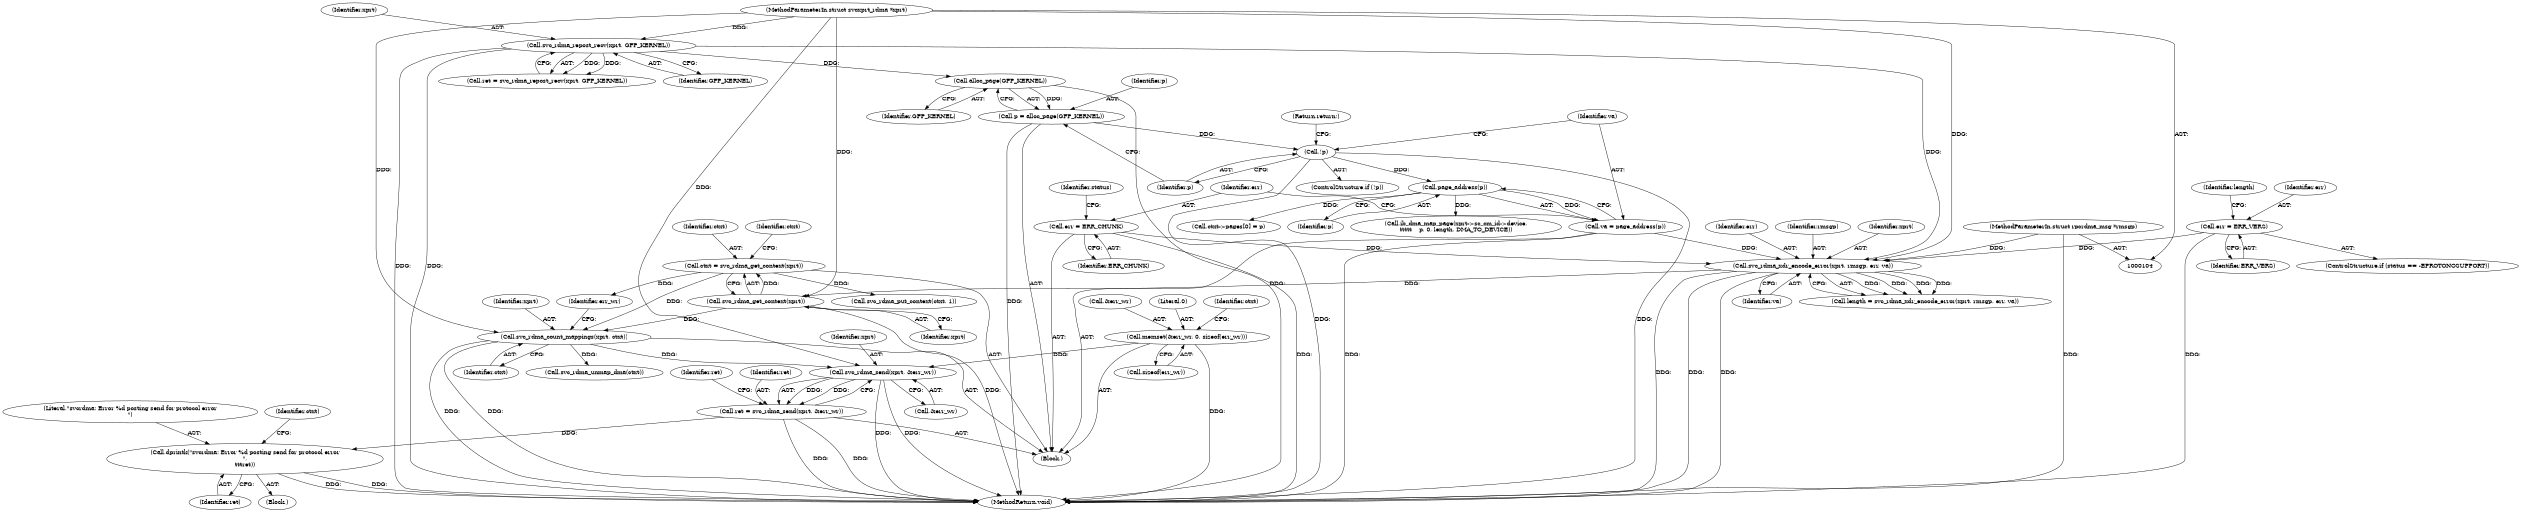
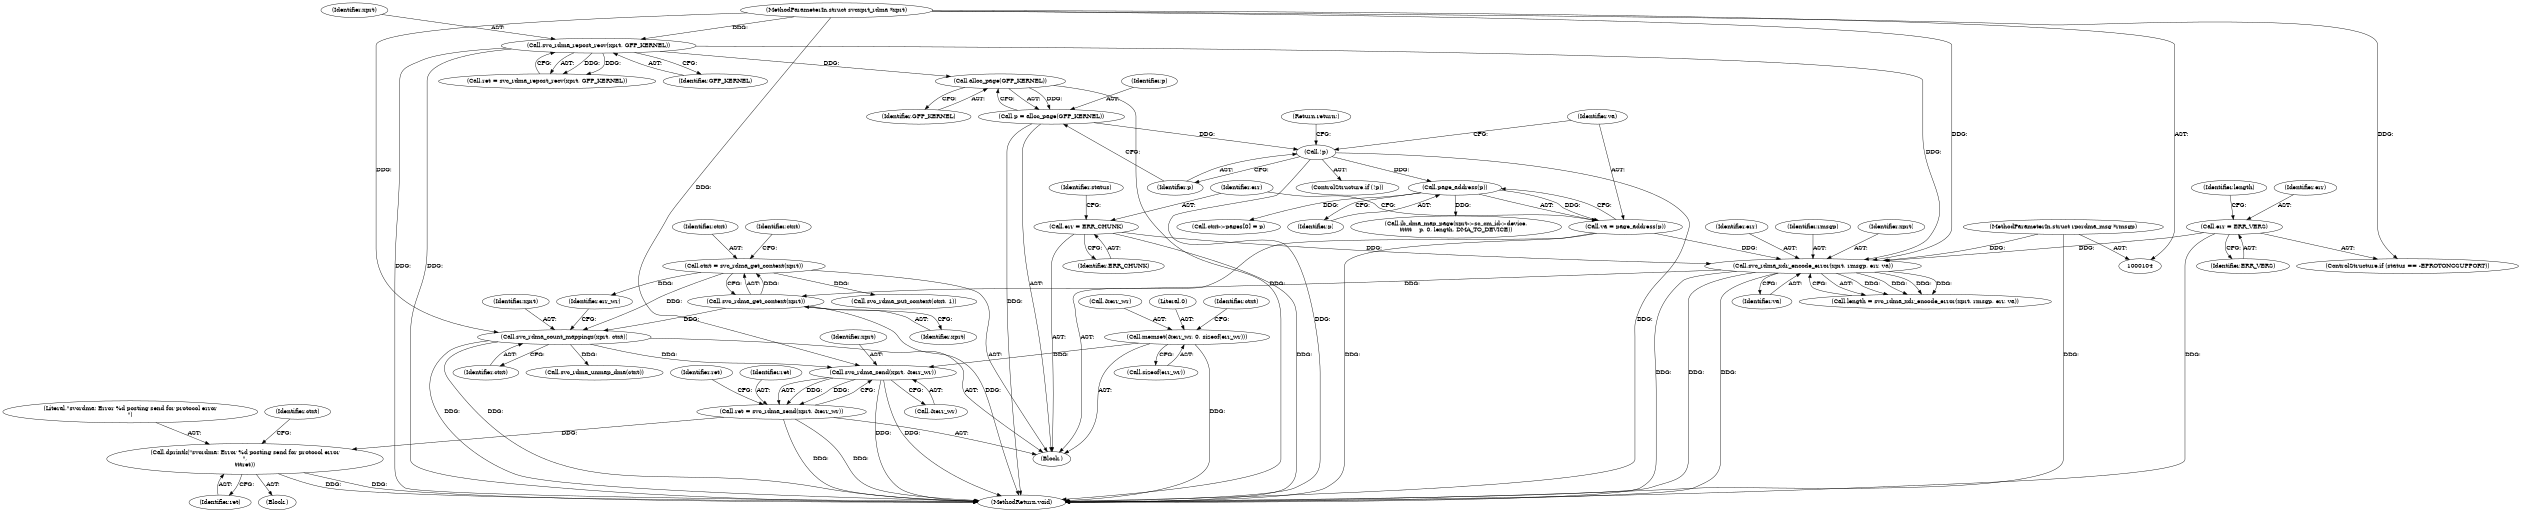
edge "(MethodParameterIn,struct svcxprt_rdma *xprt)" -> "(Call,svc_rdma_get_context(xprt))": now "(MethodParameterIn,struct svcxprt_rdma *xprt)" -> "(ControlStructure,if (status == -EPROTONOSUPPORT))"
